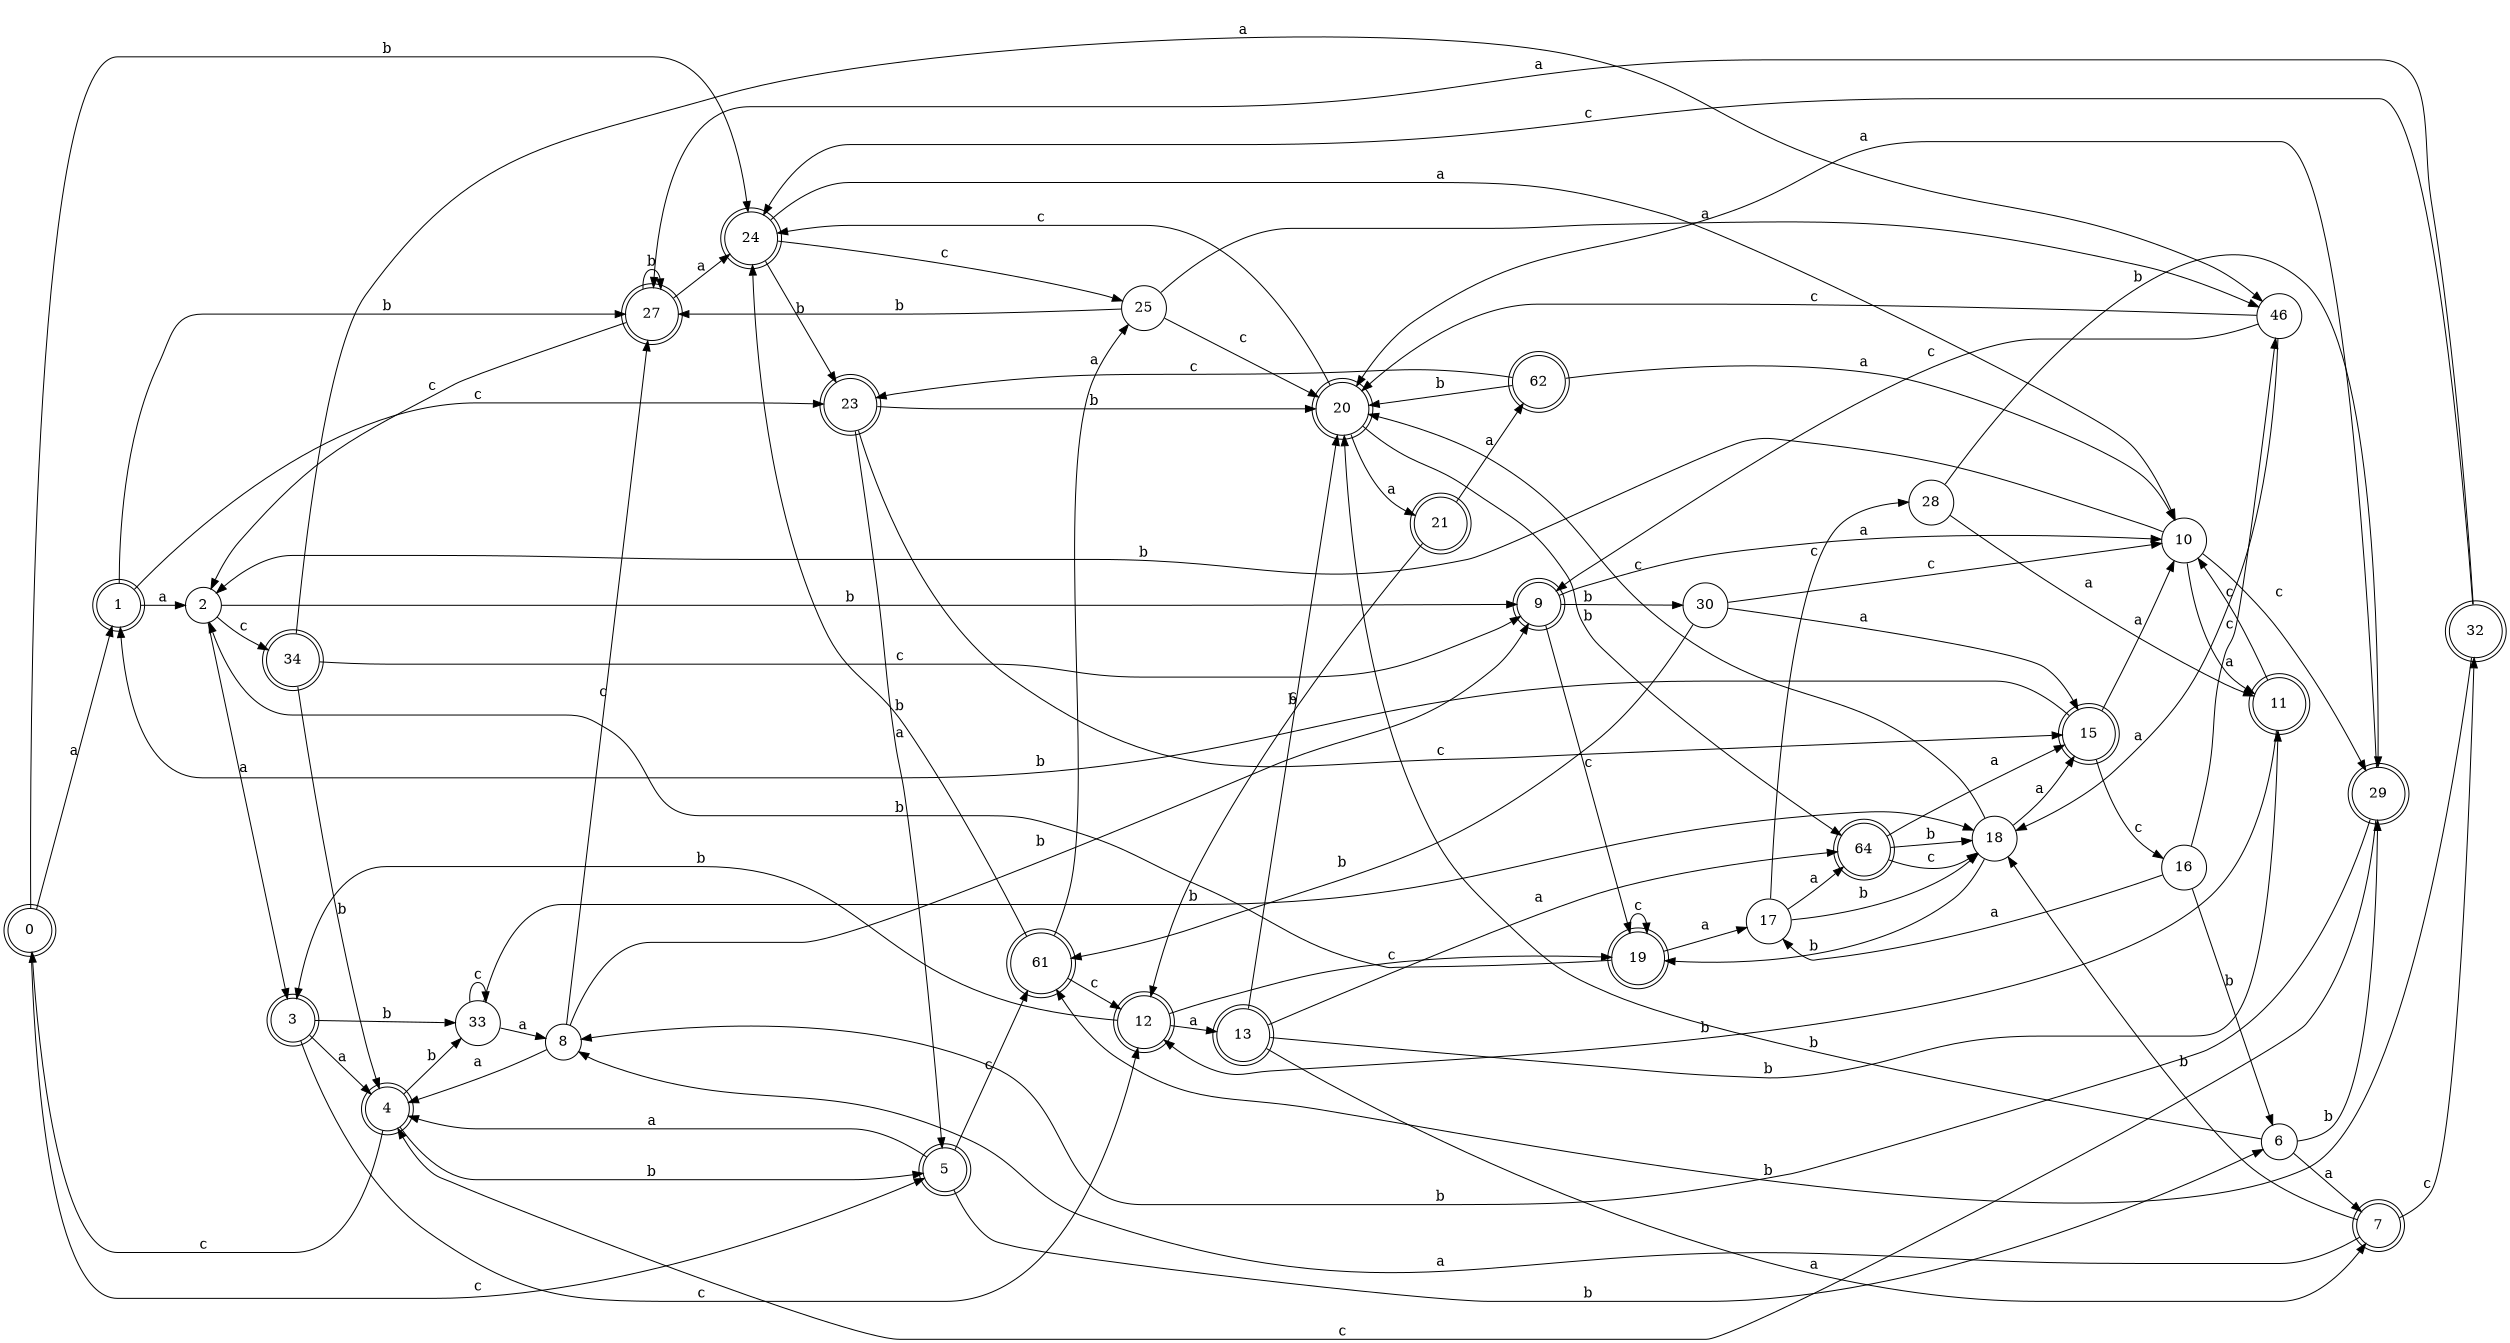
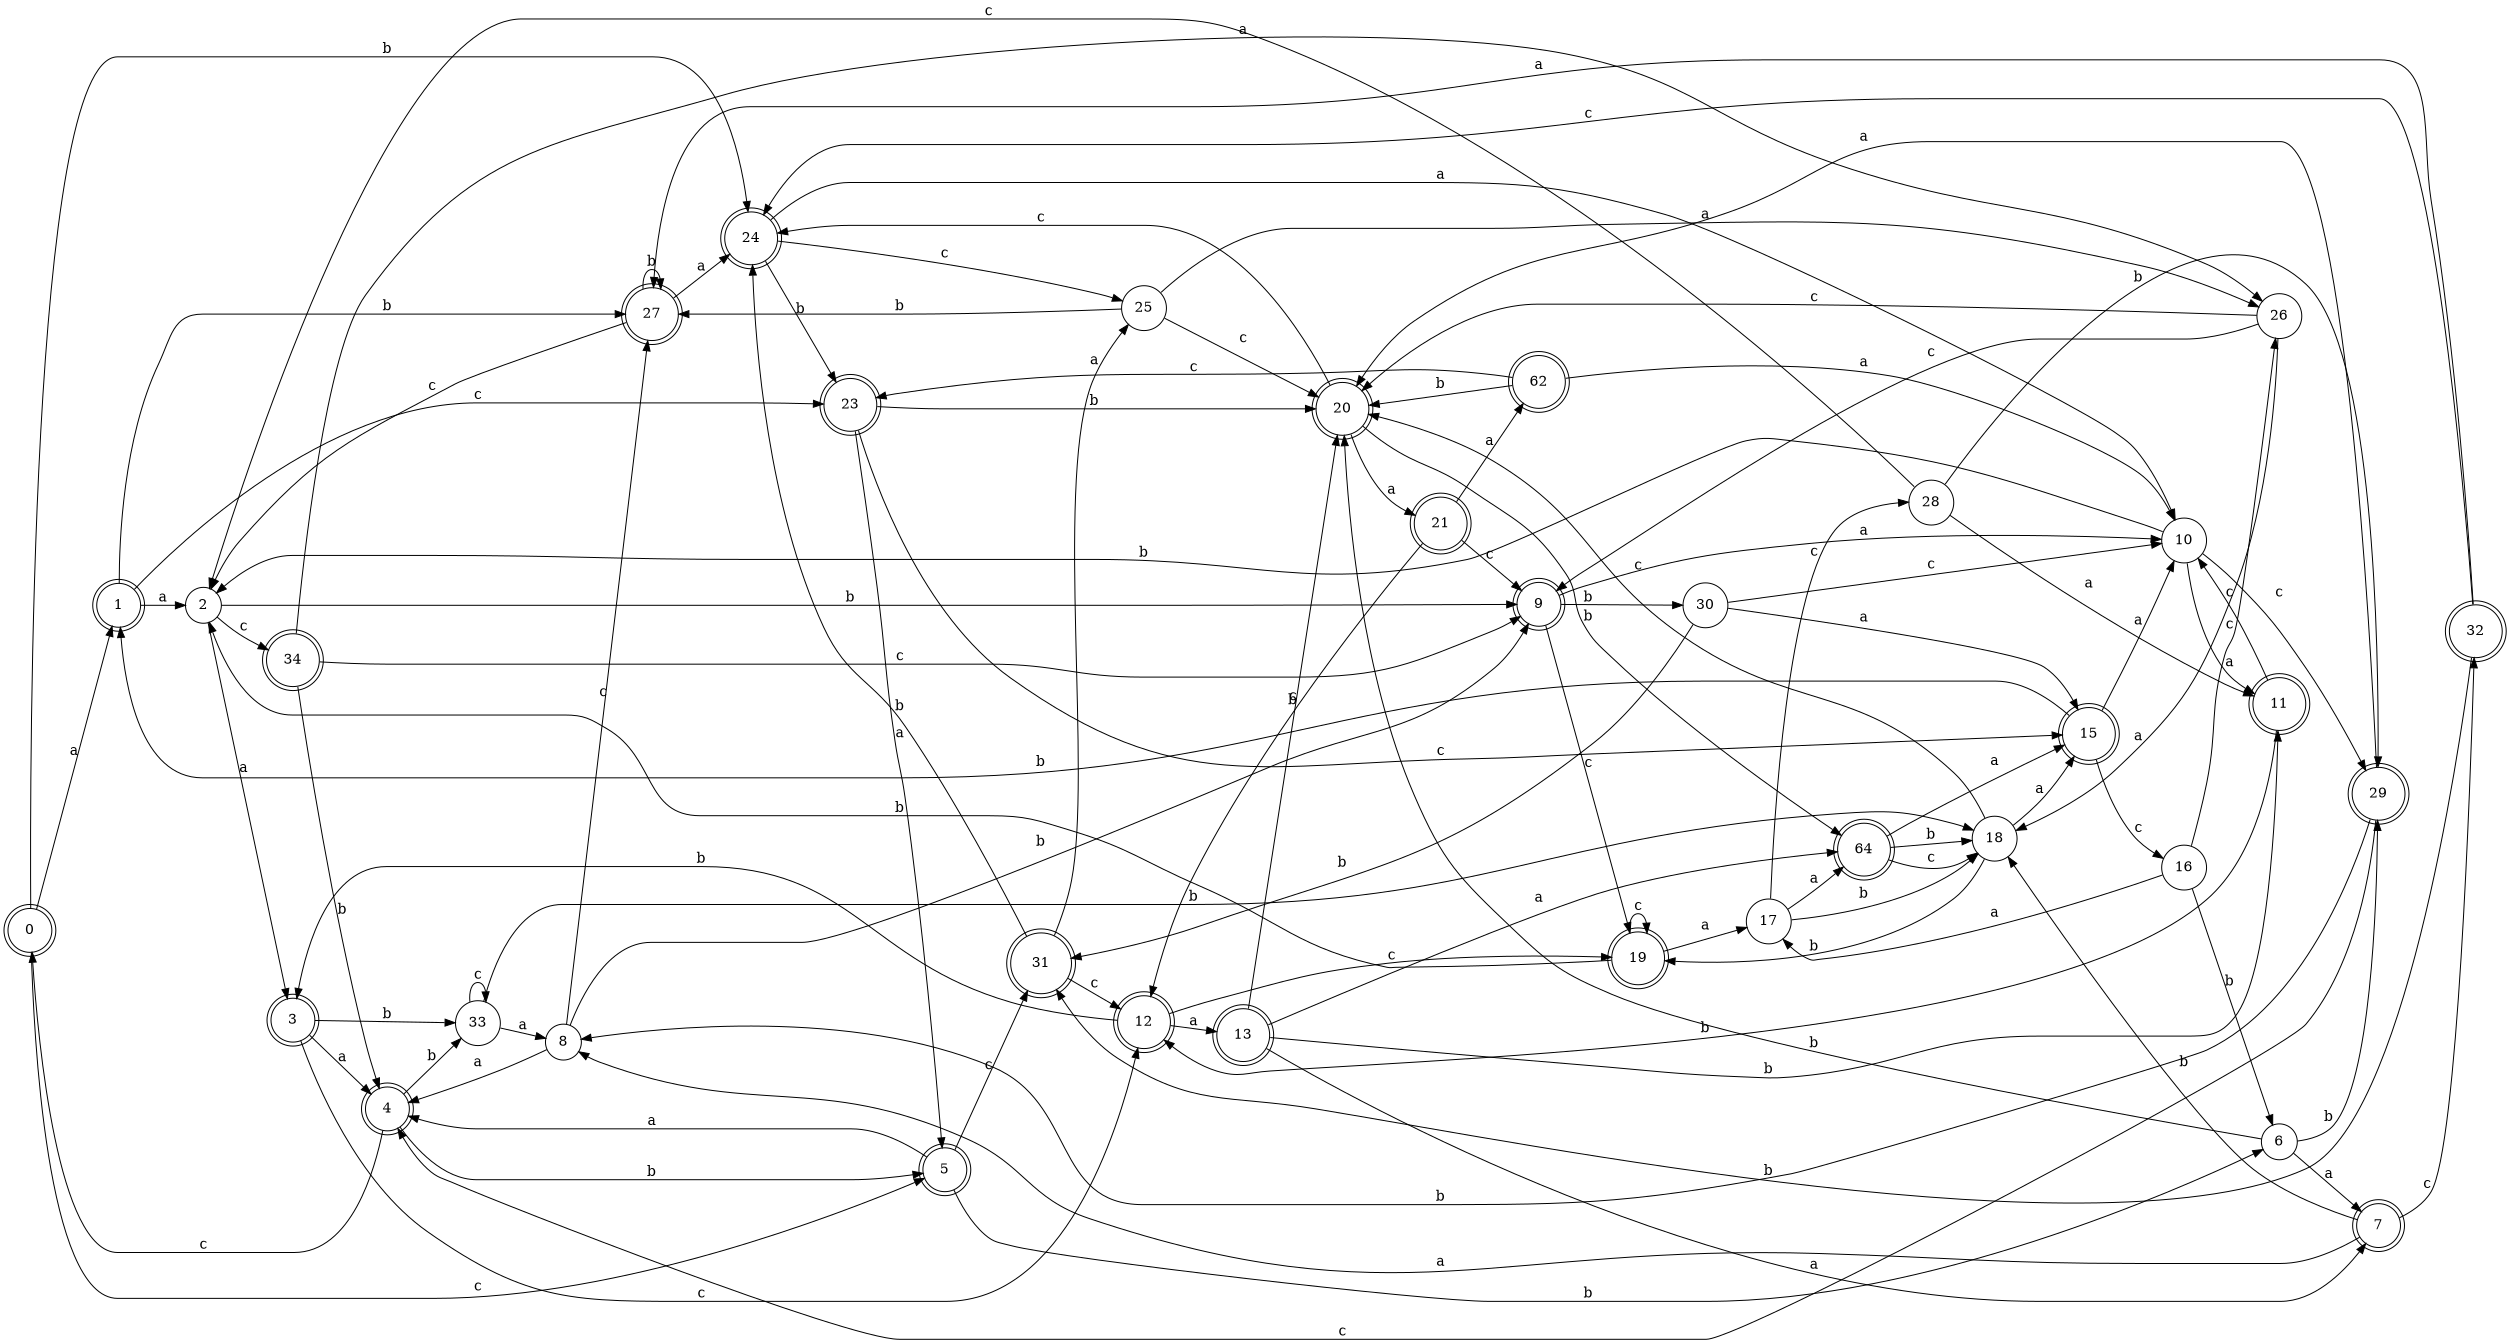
edge "28" -> "2": added, label "c"
node "46": label "46" -> "26"
edge "21" -> "9": added, label "c"
node "61": label "61" -> "31"
